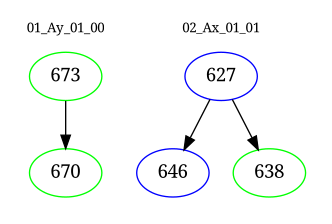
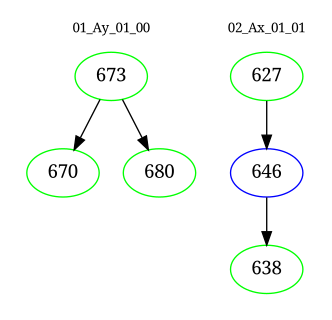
node "627": color blue -> green
edge "627" -> "638": now "646" -> "638"
node "680": added
